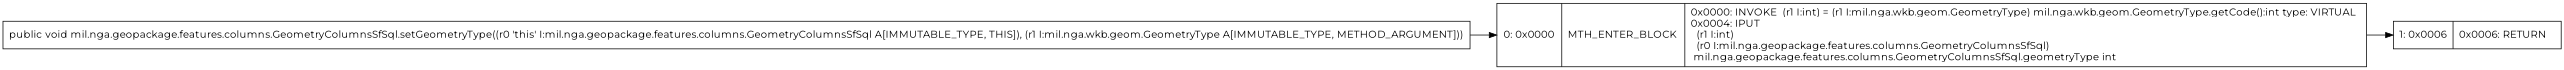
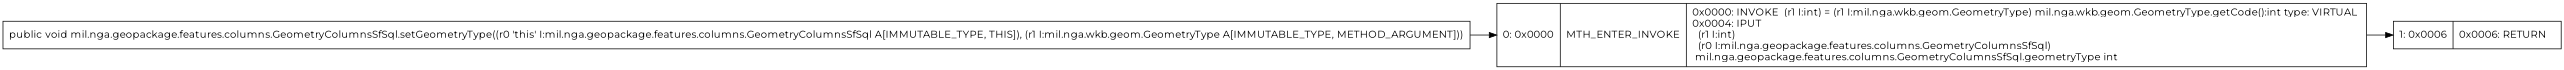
node "0: 0x0000": text "MTH_ENTER_BLOCK" -> "MTH_ENTER_INVOKE"
